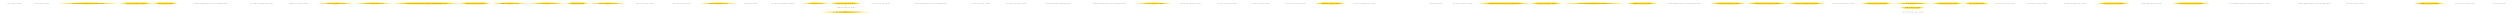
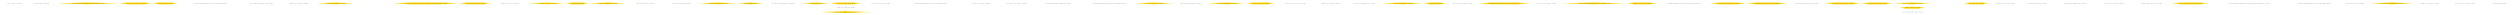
node "%56 = load i32, i32* %j70, align 4, !dbg !1490": removed
node "%idxprom87 = zext i32 %51 to i64, !dbg !1479": fillcolor gold -> white
node "br label %for.inc99, !dbg !1497": fillcolor white -> gold
node "%46 = load i32, i32* %j70, align 4, !dbg !1477": fillcolor white -> gold
node "store i32 0, i32* %k, align 4, !dbg !1465": fillcolor white -> gold
node "%idxprom83 = zext i32 %46 to i64, !dbg !1475": fillcolor gold -> white
node "br label %for.cond74, !dbg !1485, !llvm.loop !1486": added
node "br label %for.inc89, !dbg !1483": fillcolor white -> gold
node "%49 = load i32, i32* %i66, align 4, !dbg !1480": fillcolor gold -> white
node "%40 = load i32*, i32** %arrayidx78, align 8, !dbg !1471": fillcolor gold -> white
node "store i32 %mul, i32* %arrayidx88, align 4, !dbg !1482": fillcolor white -> gold
node "%39 = load i32, i32* %i66, align 4, !dbg !1473": removed
node "%43 = load i32**, i32*** %b, align 8, !dbg !1475": fillcolor gold -> white
node "%42 = load i32, i32* %arrayidx80, align 4, !dbg !1471": added
node "%idxprom81 = zext i32 %44 to i64, !dbg !1475": fillcolor gold -> white
